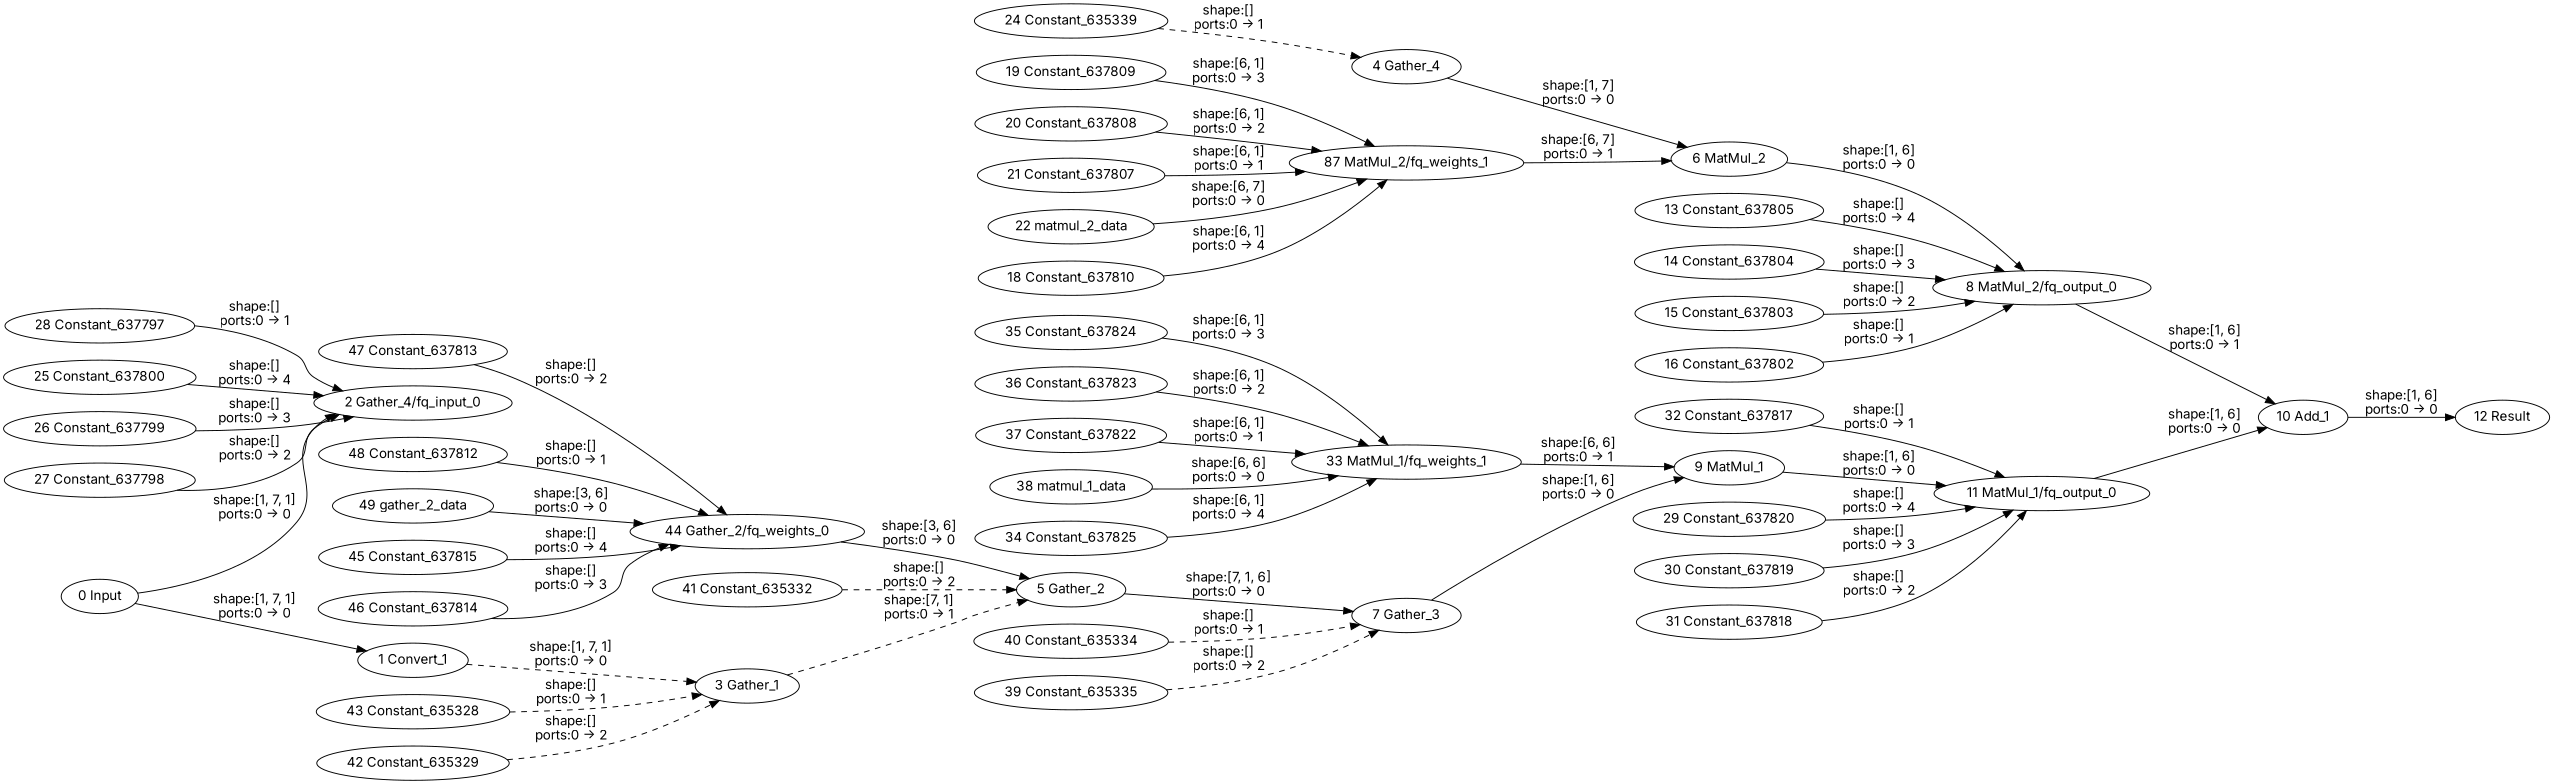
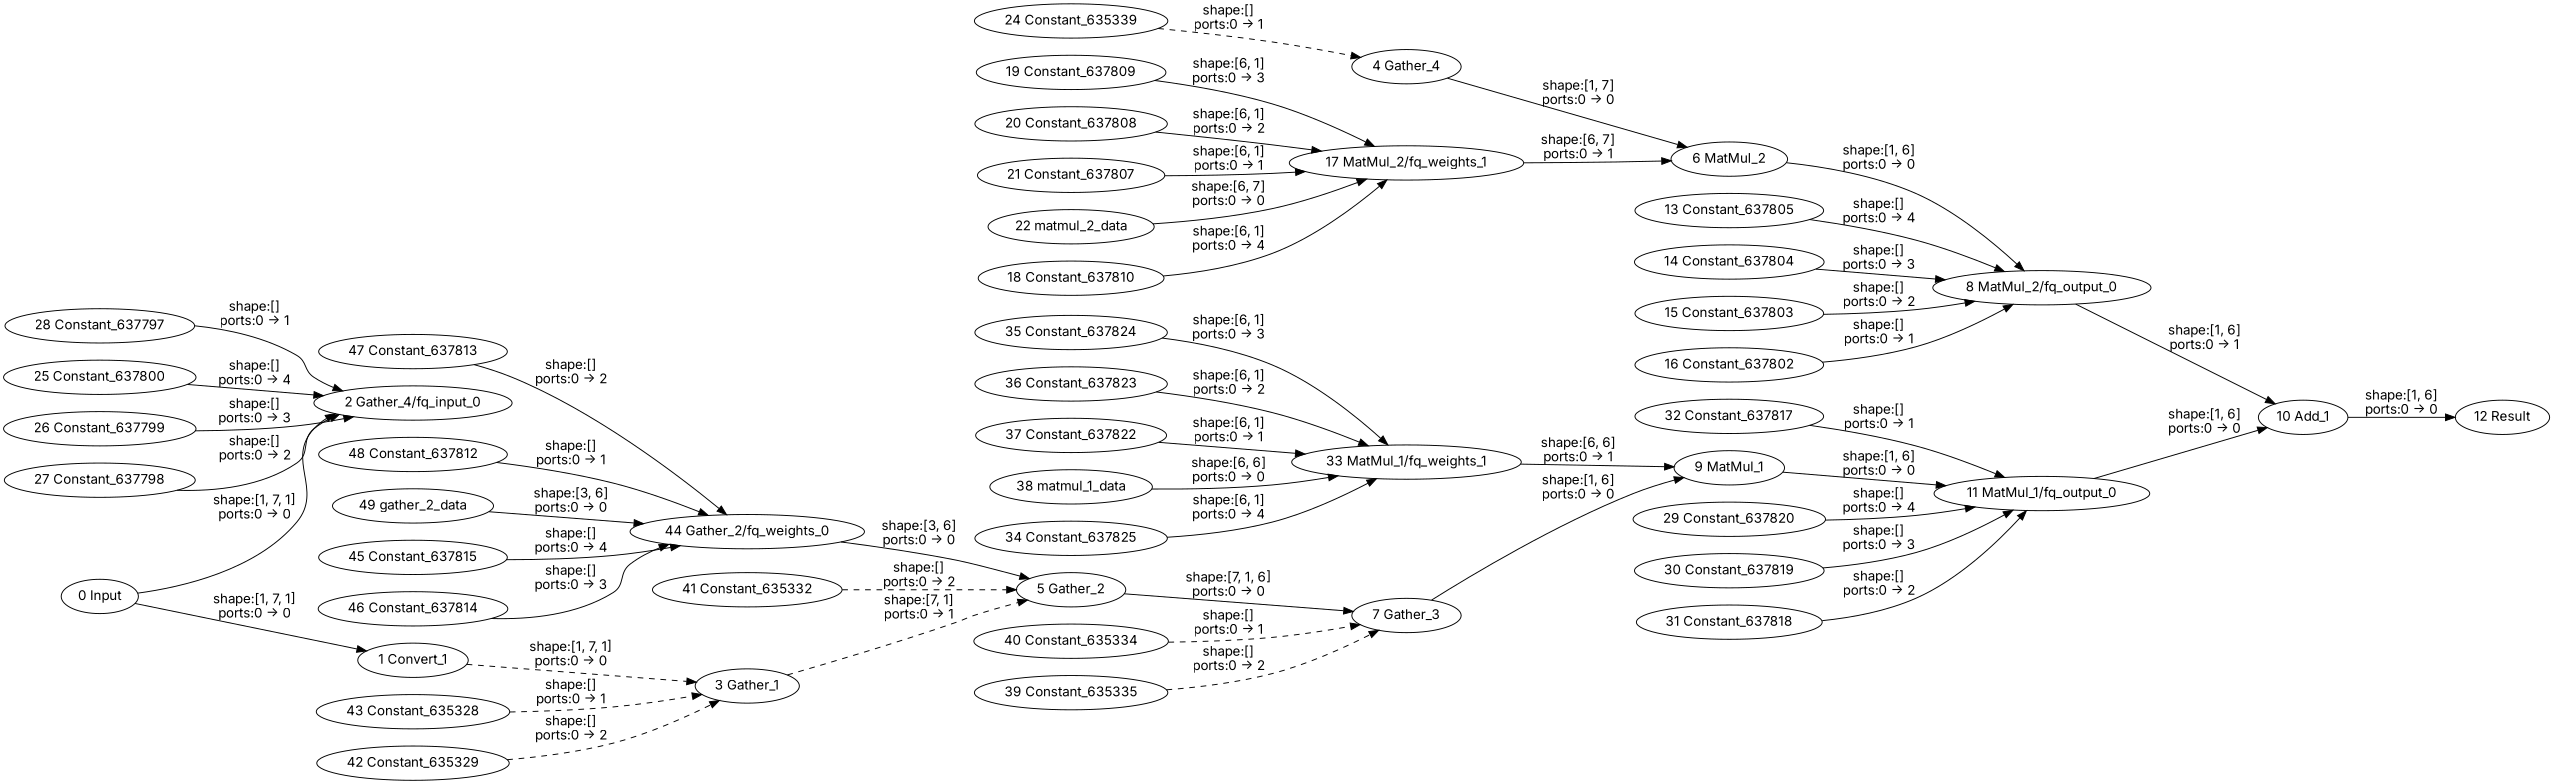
node "87 MatMul_2/fq_weights_1": label "87 MatMul_2/fq_weights_1" -> "17 MatMul_2/fq_weights_1"
